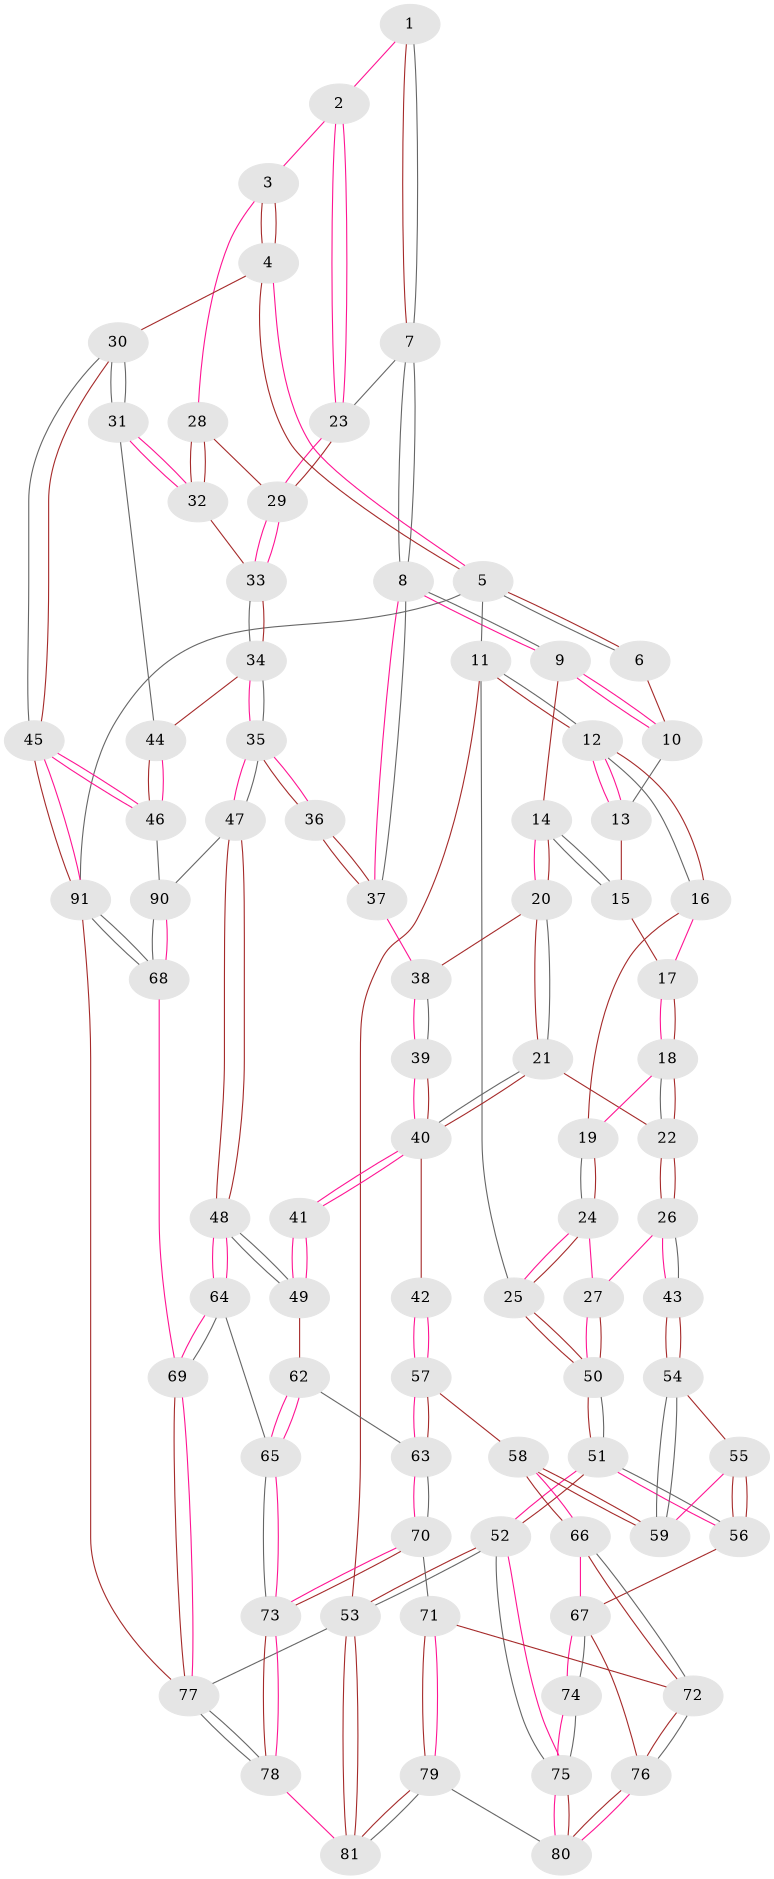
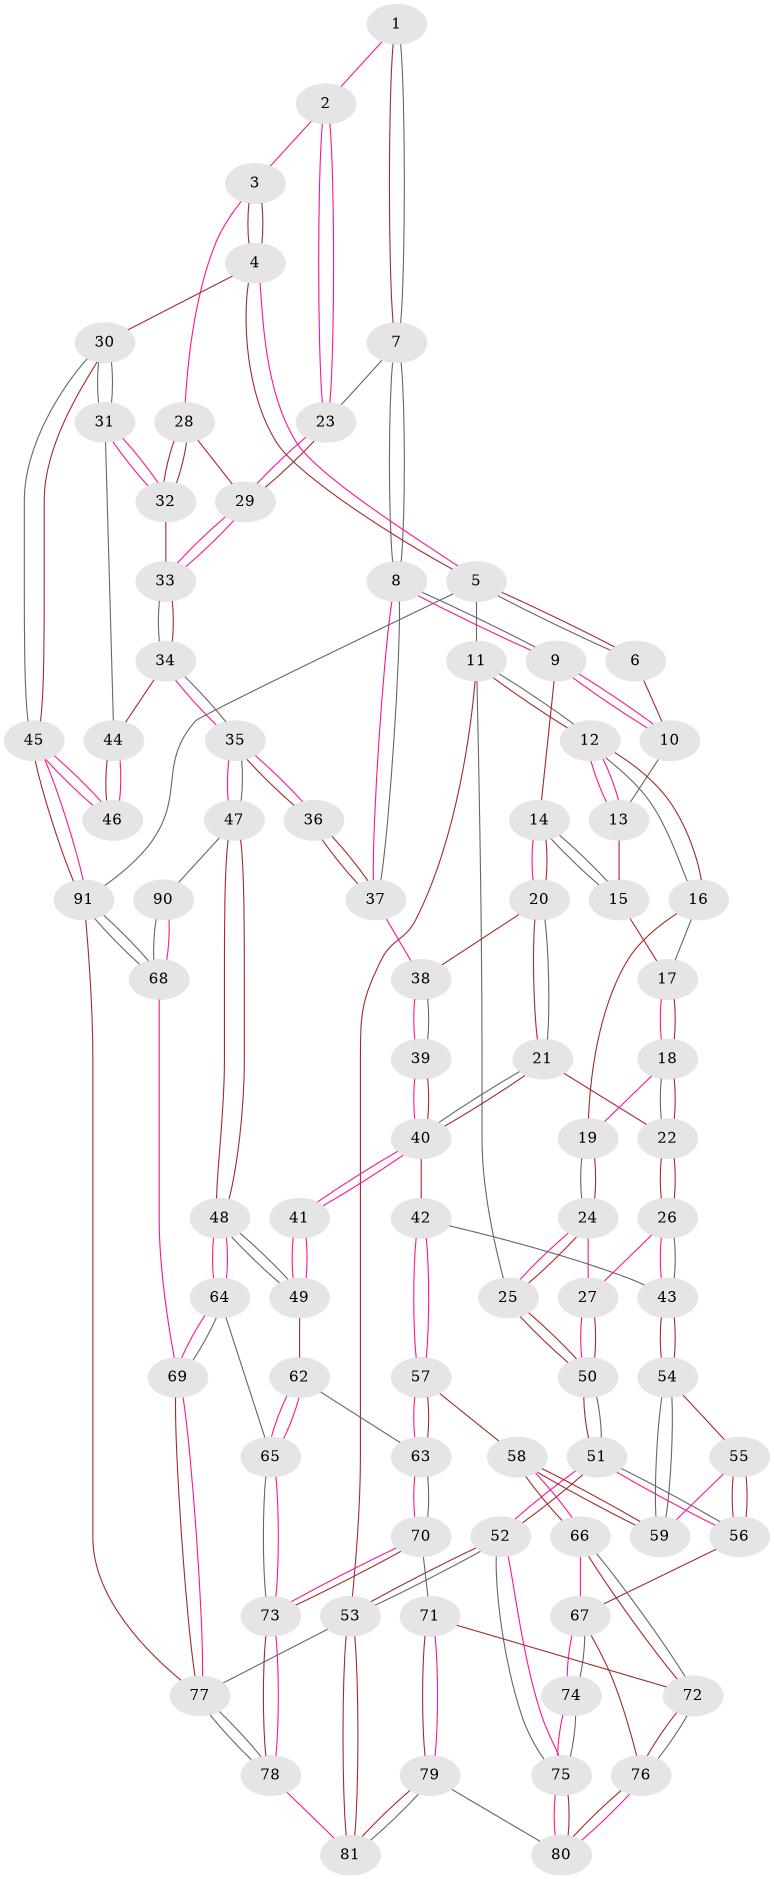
edge "46" -- "90": removed
edge "16" -- "17": color deeppink -> gray40
edge "42" -- "43": added
